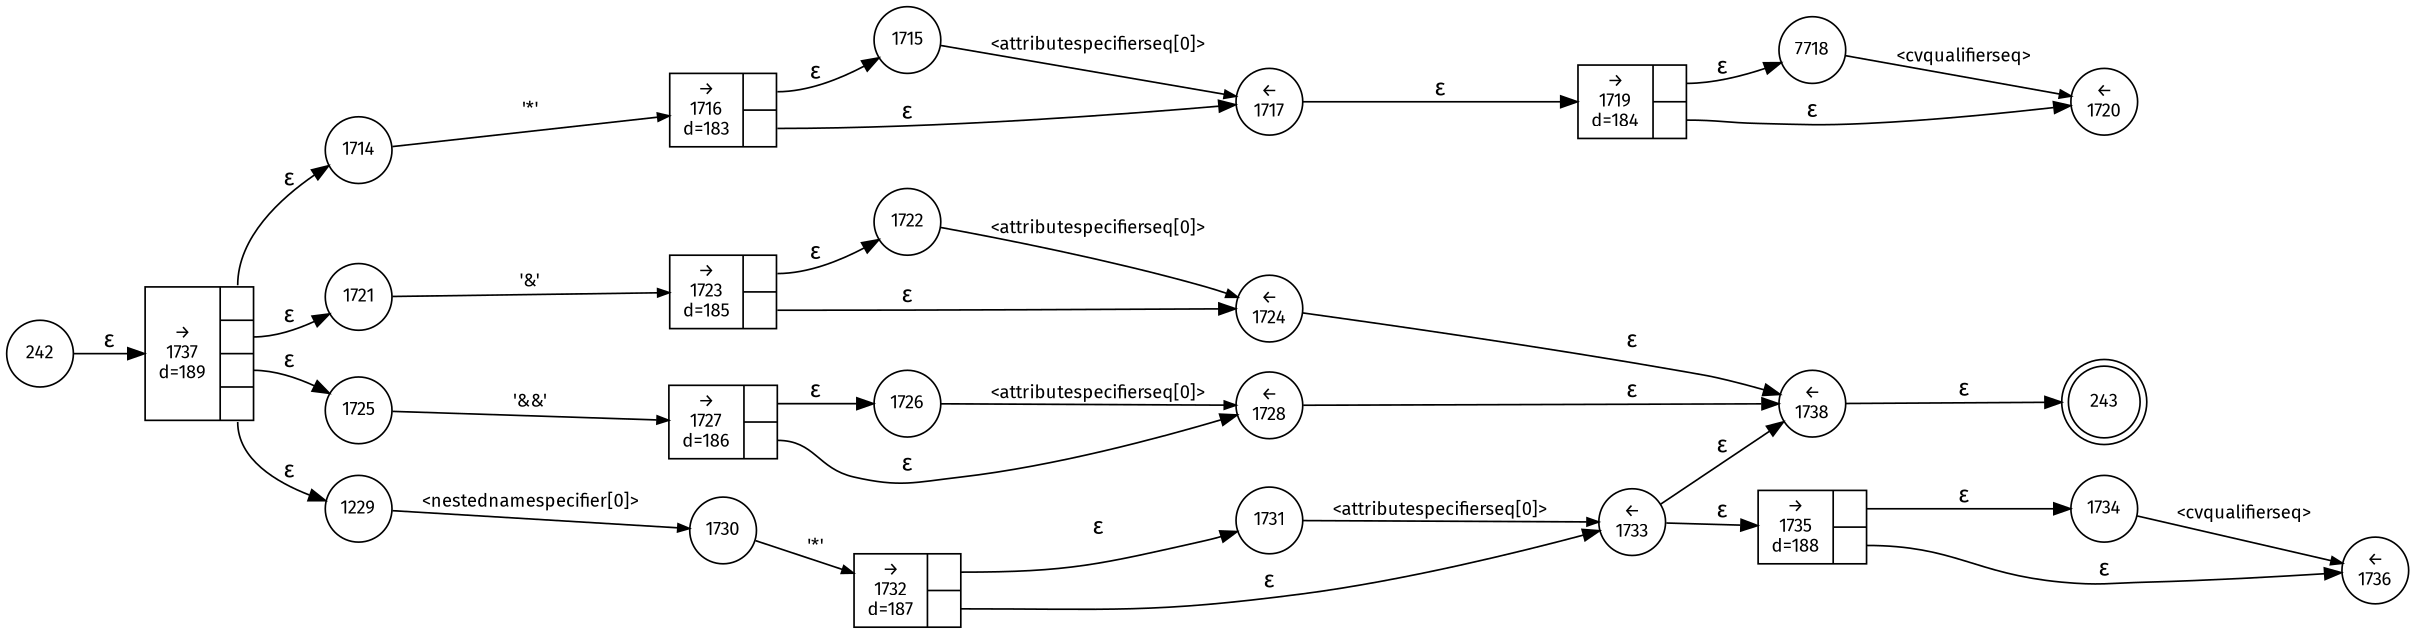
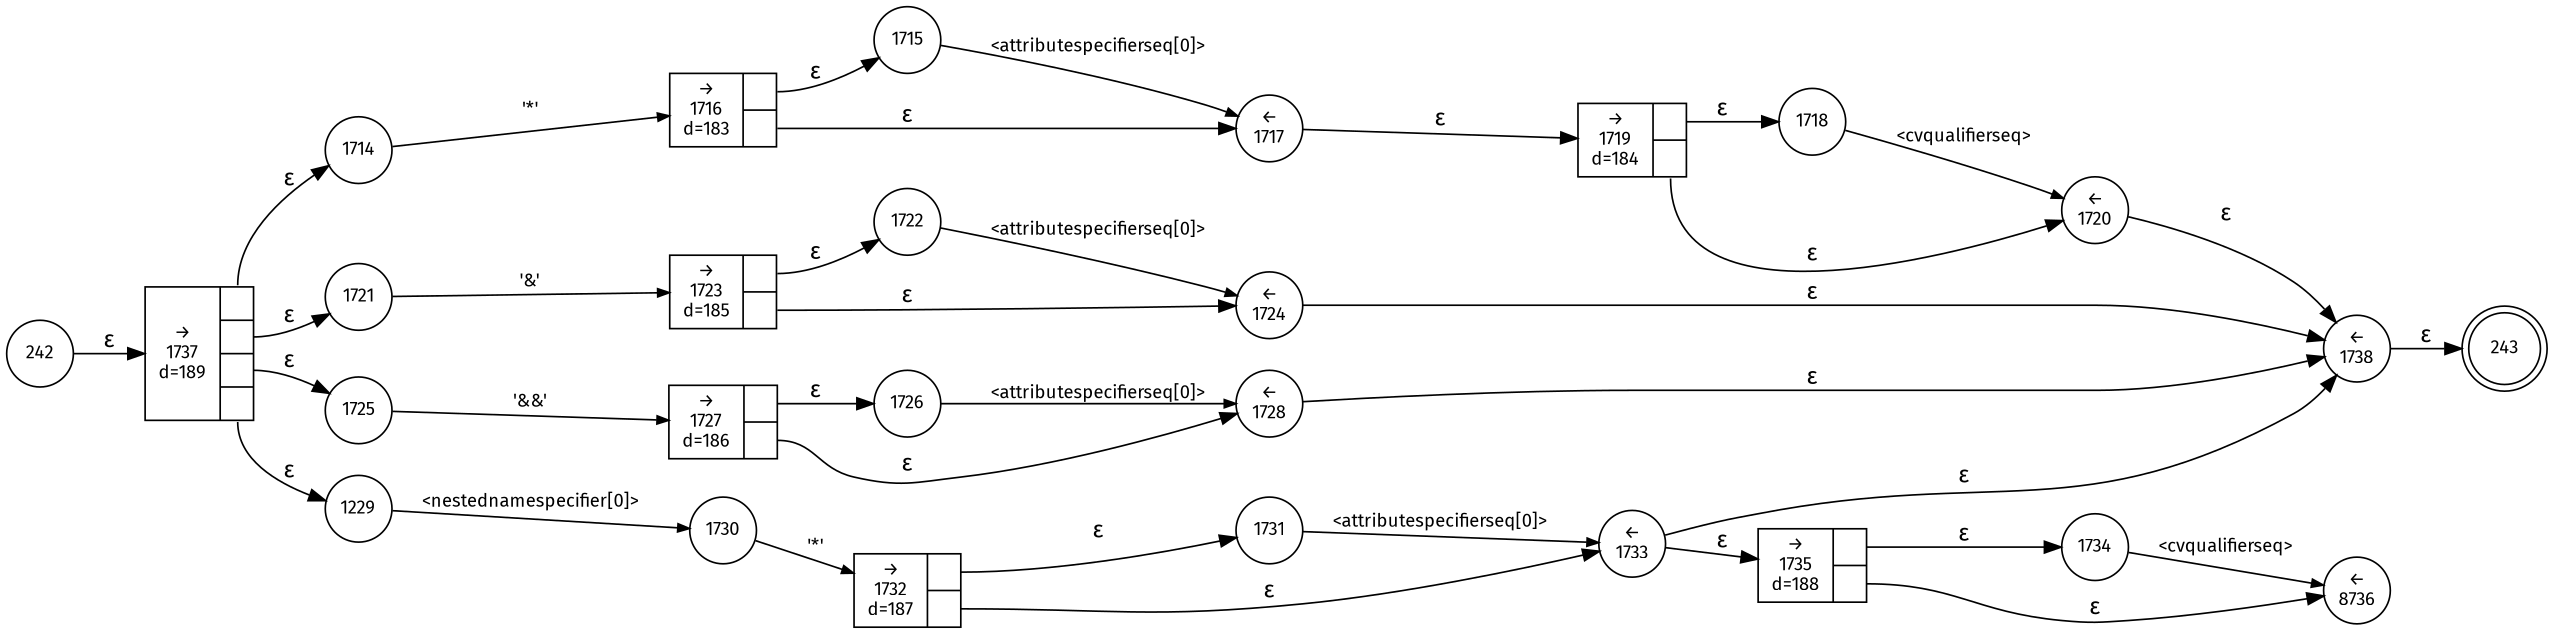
node "7718": label "7718" -> "1718"
edge "← 1720" -> "← 1738": added, label "ε"
node "← 1736": label "← 1736" -> "← 8736"
